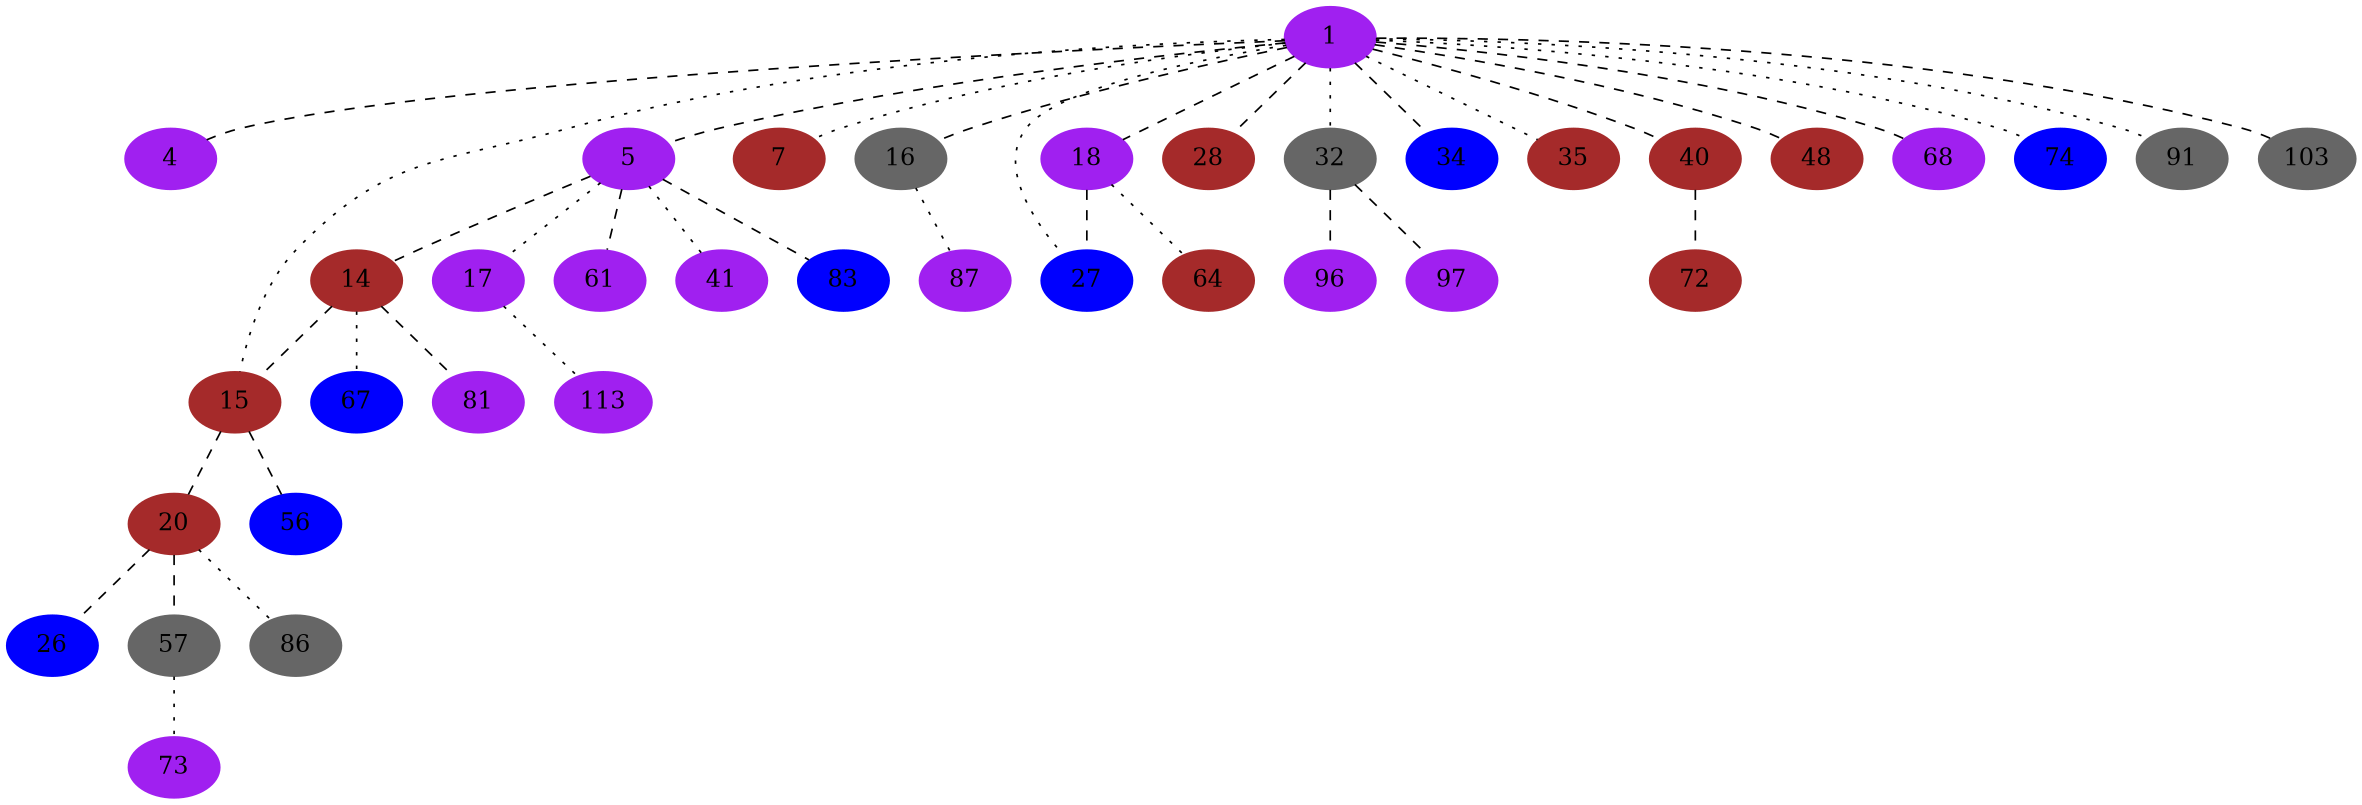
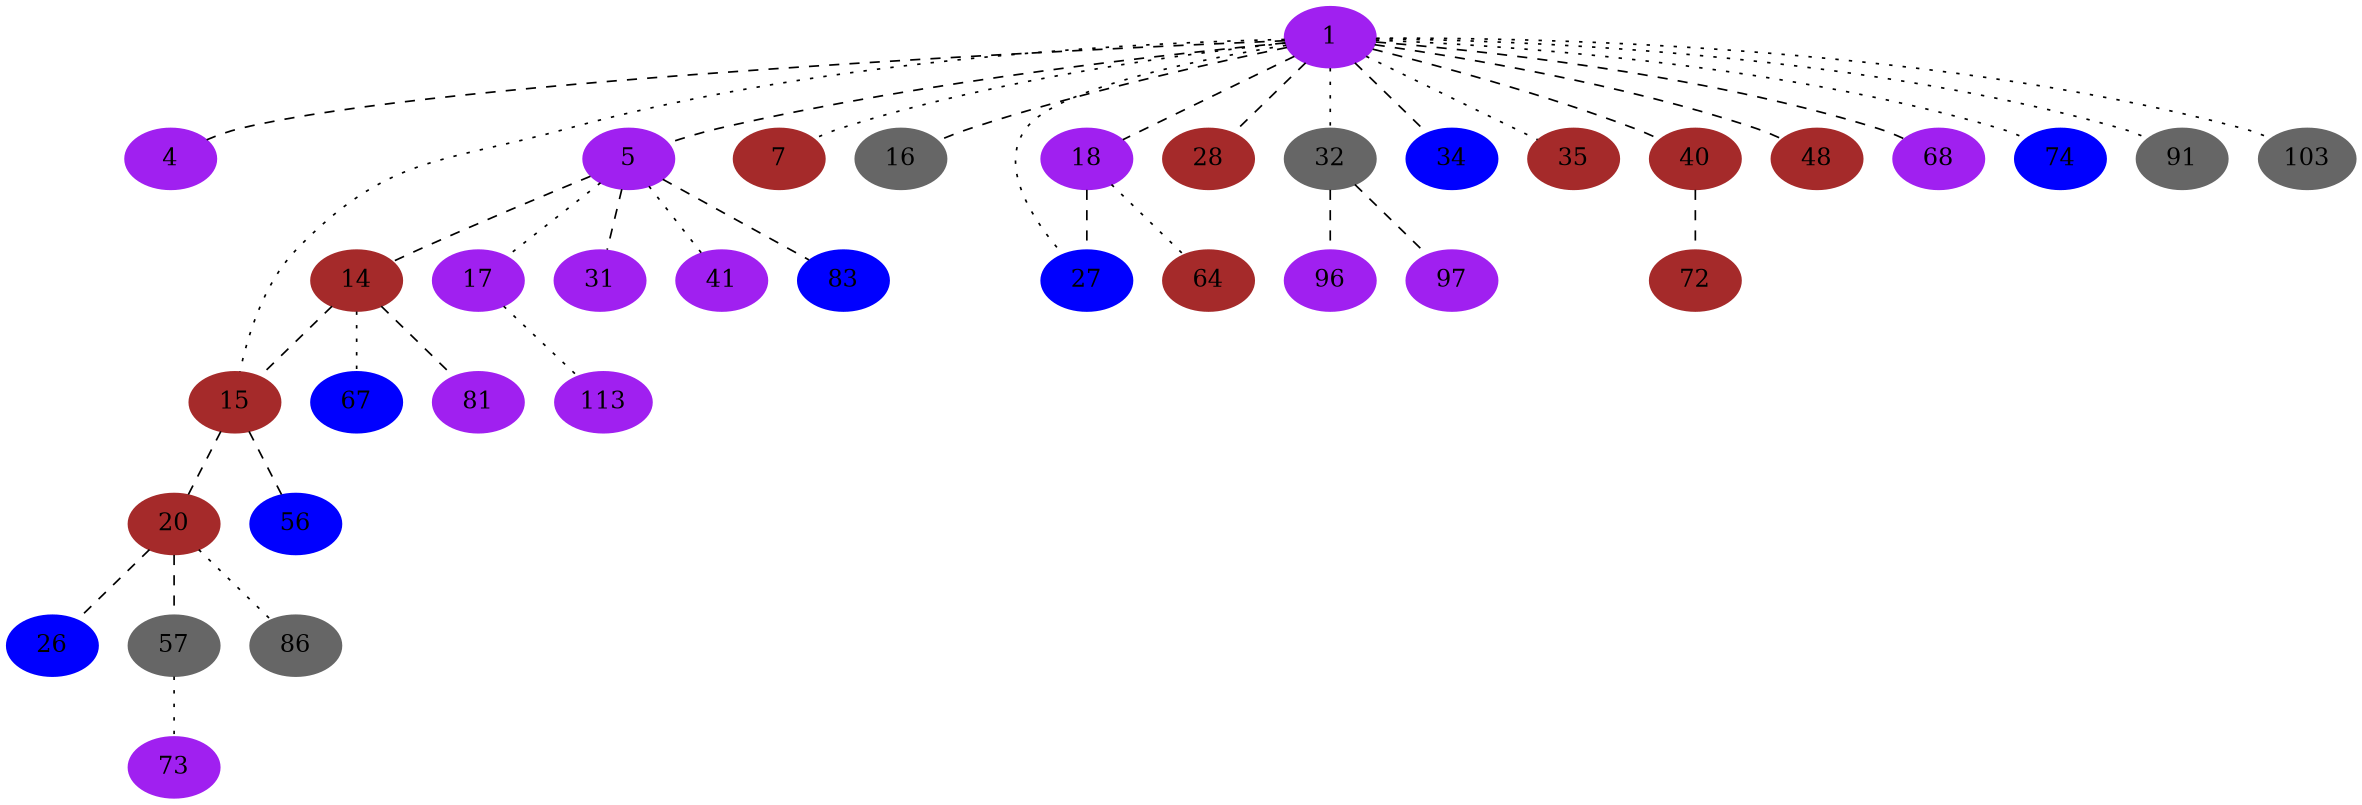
edge "1" -- "103": style dashed -> dotted
node "61": label "61" -> "31"
node "87": removed
